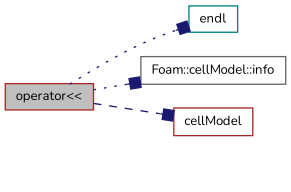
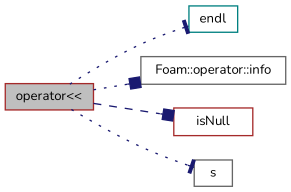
edge "operator<<" -> "endl": arrowhead box -> tee
node "Foam::cellModel::info": label "Foam::cellModel::info" -> "Foam::operator::info"
node "cellModel": label "cellModel" -> "isNull"
node "s": added
